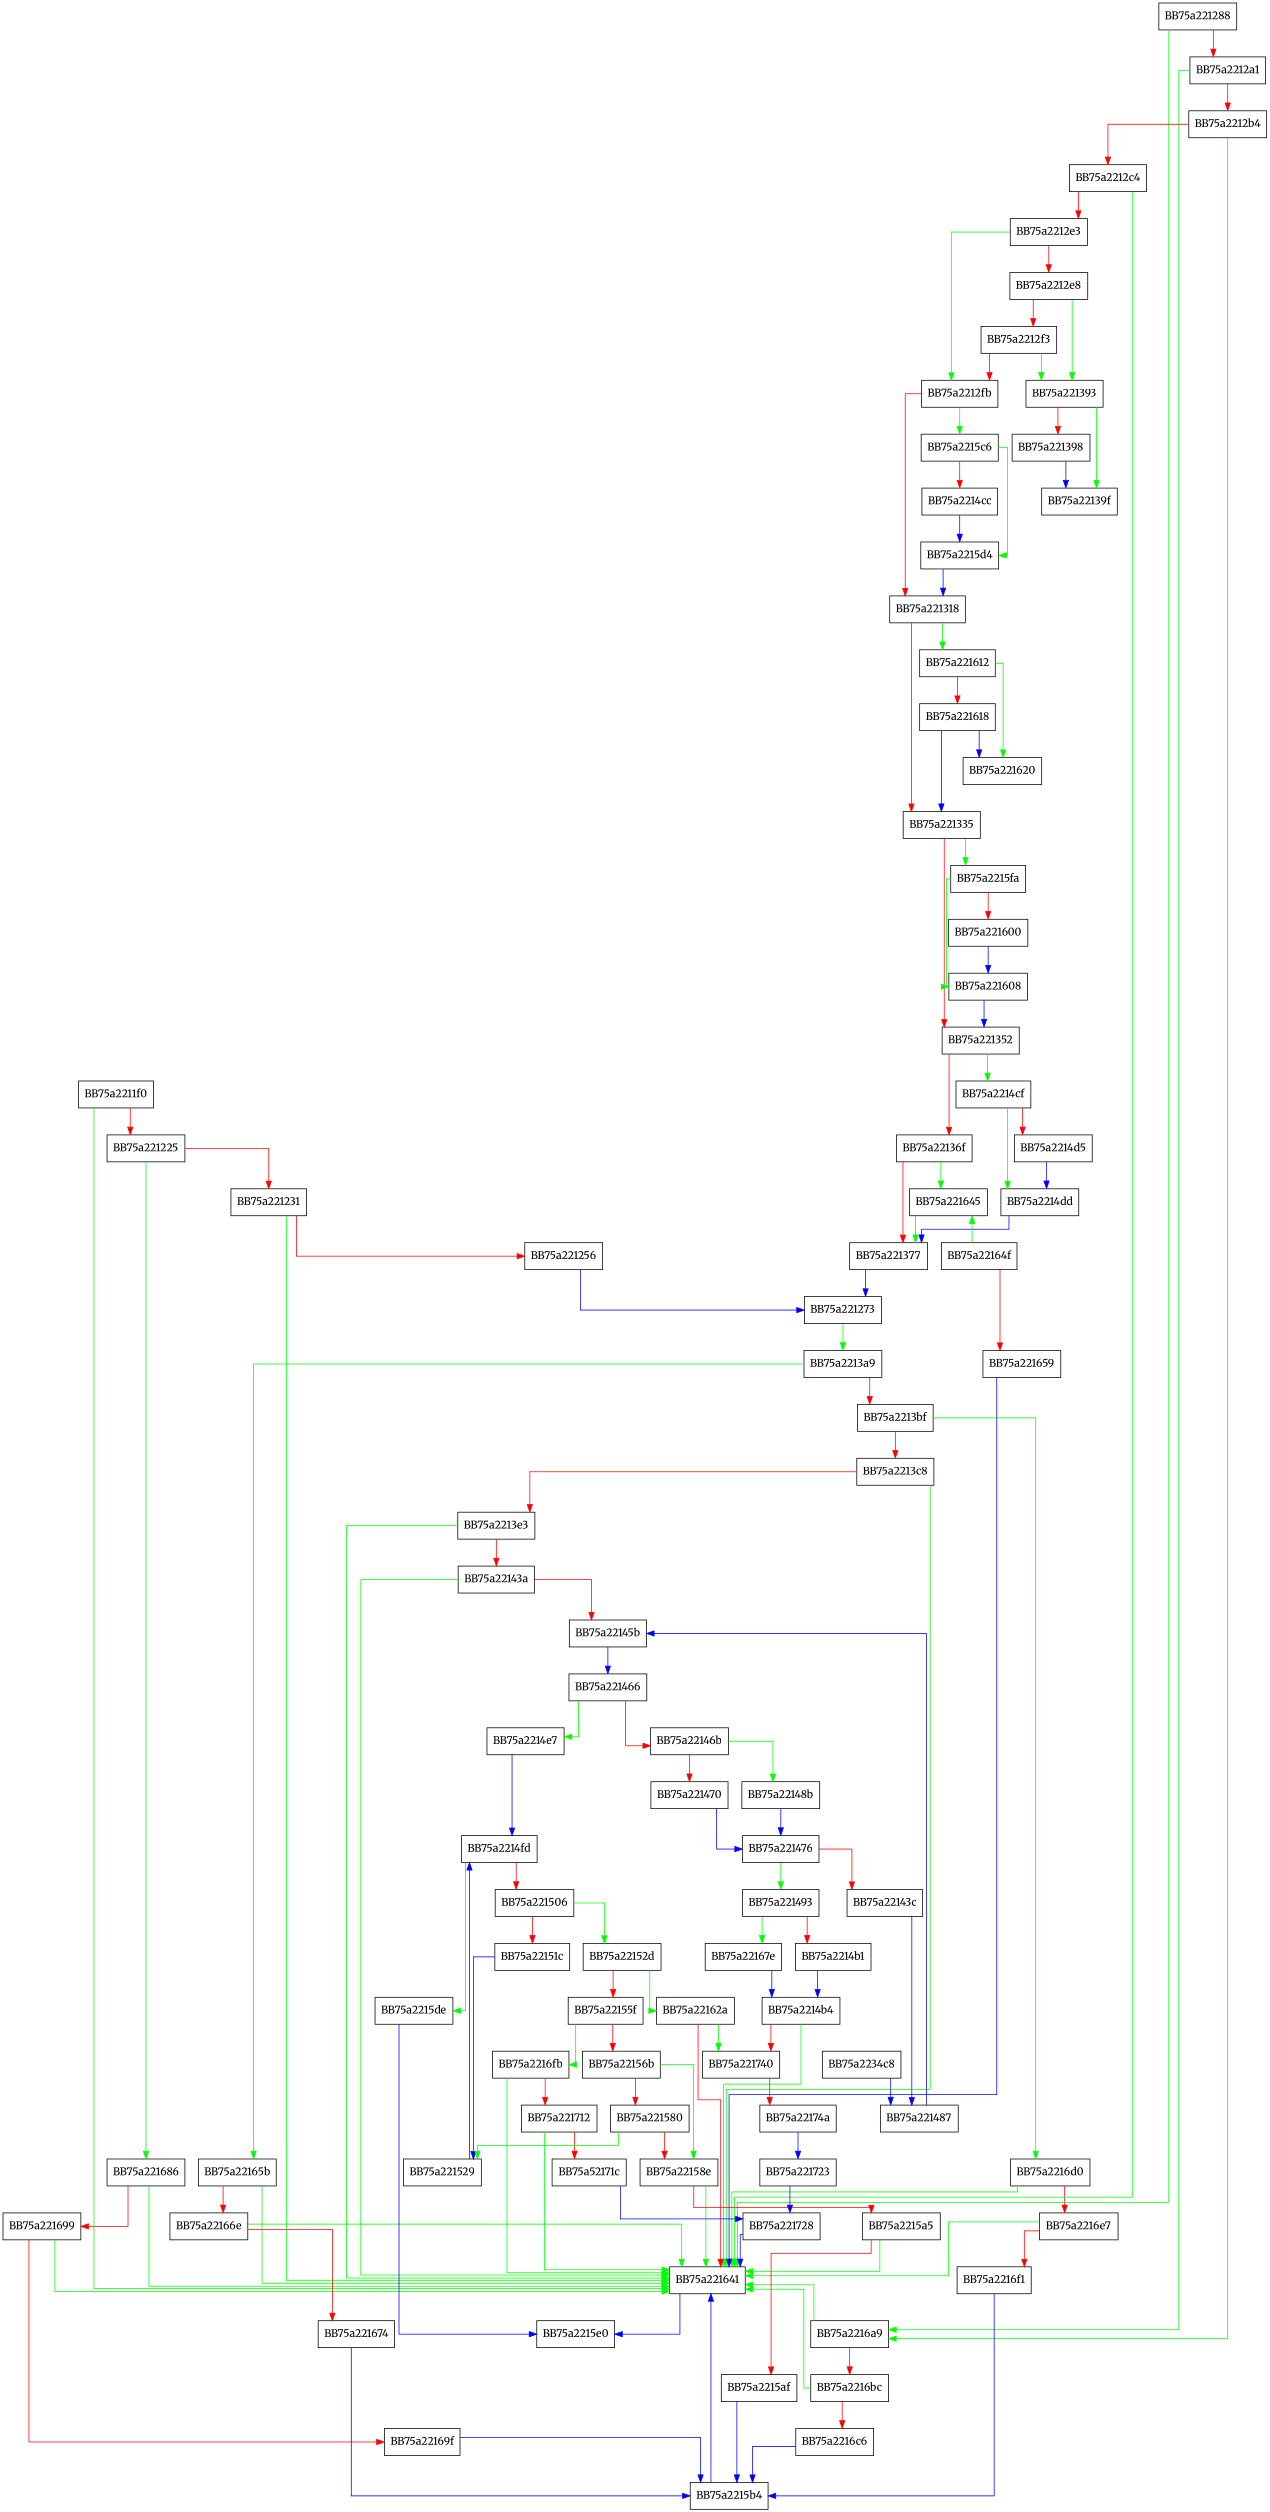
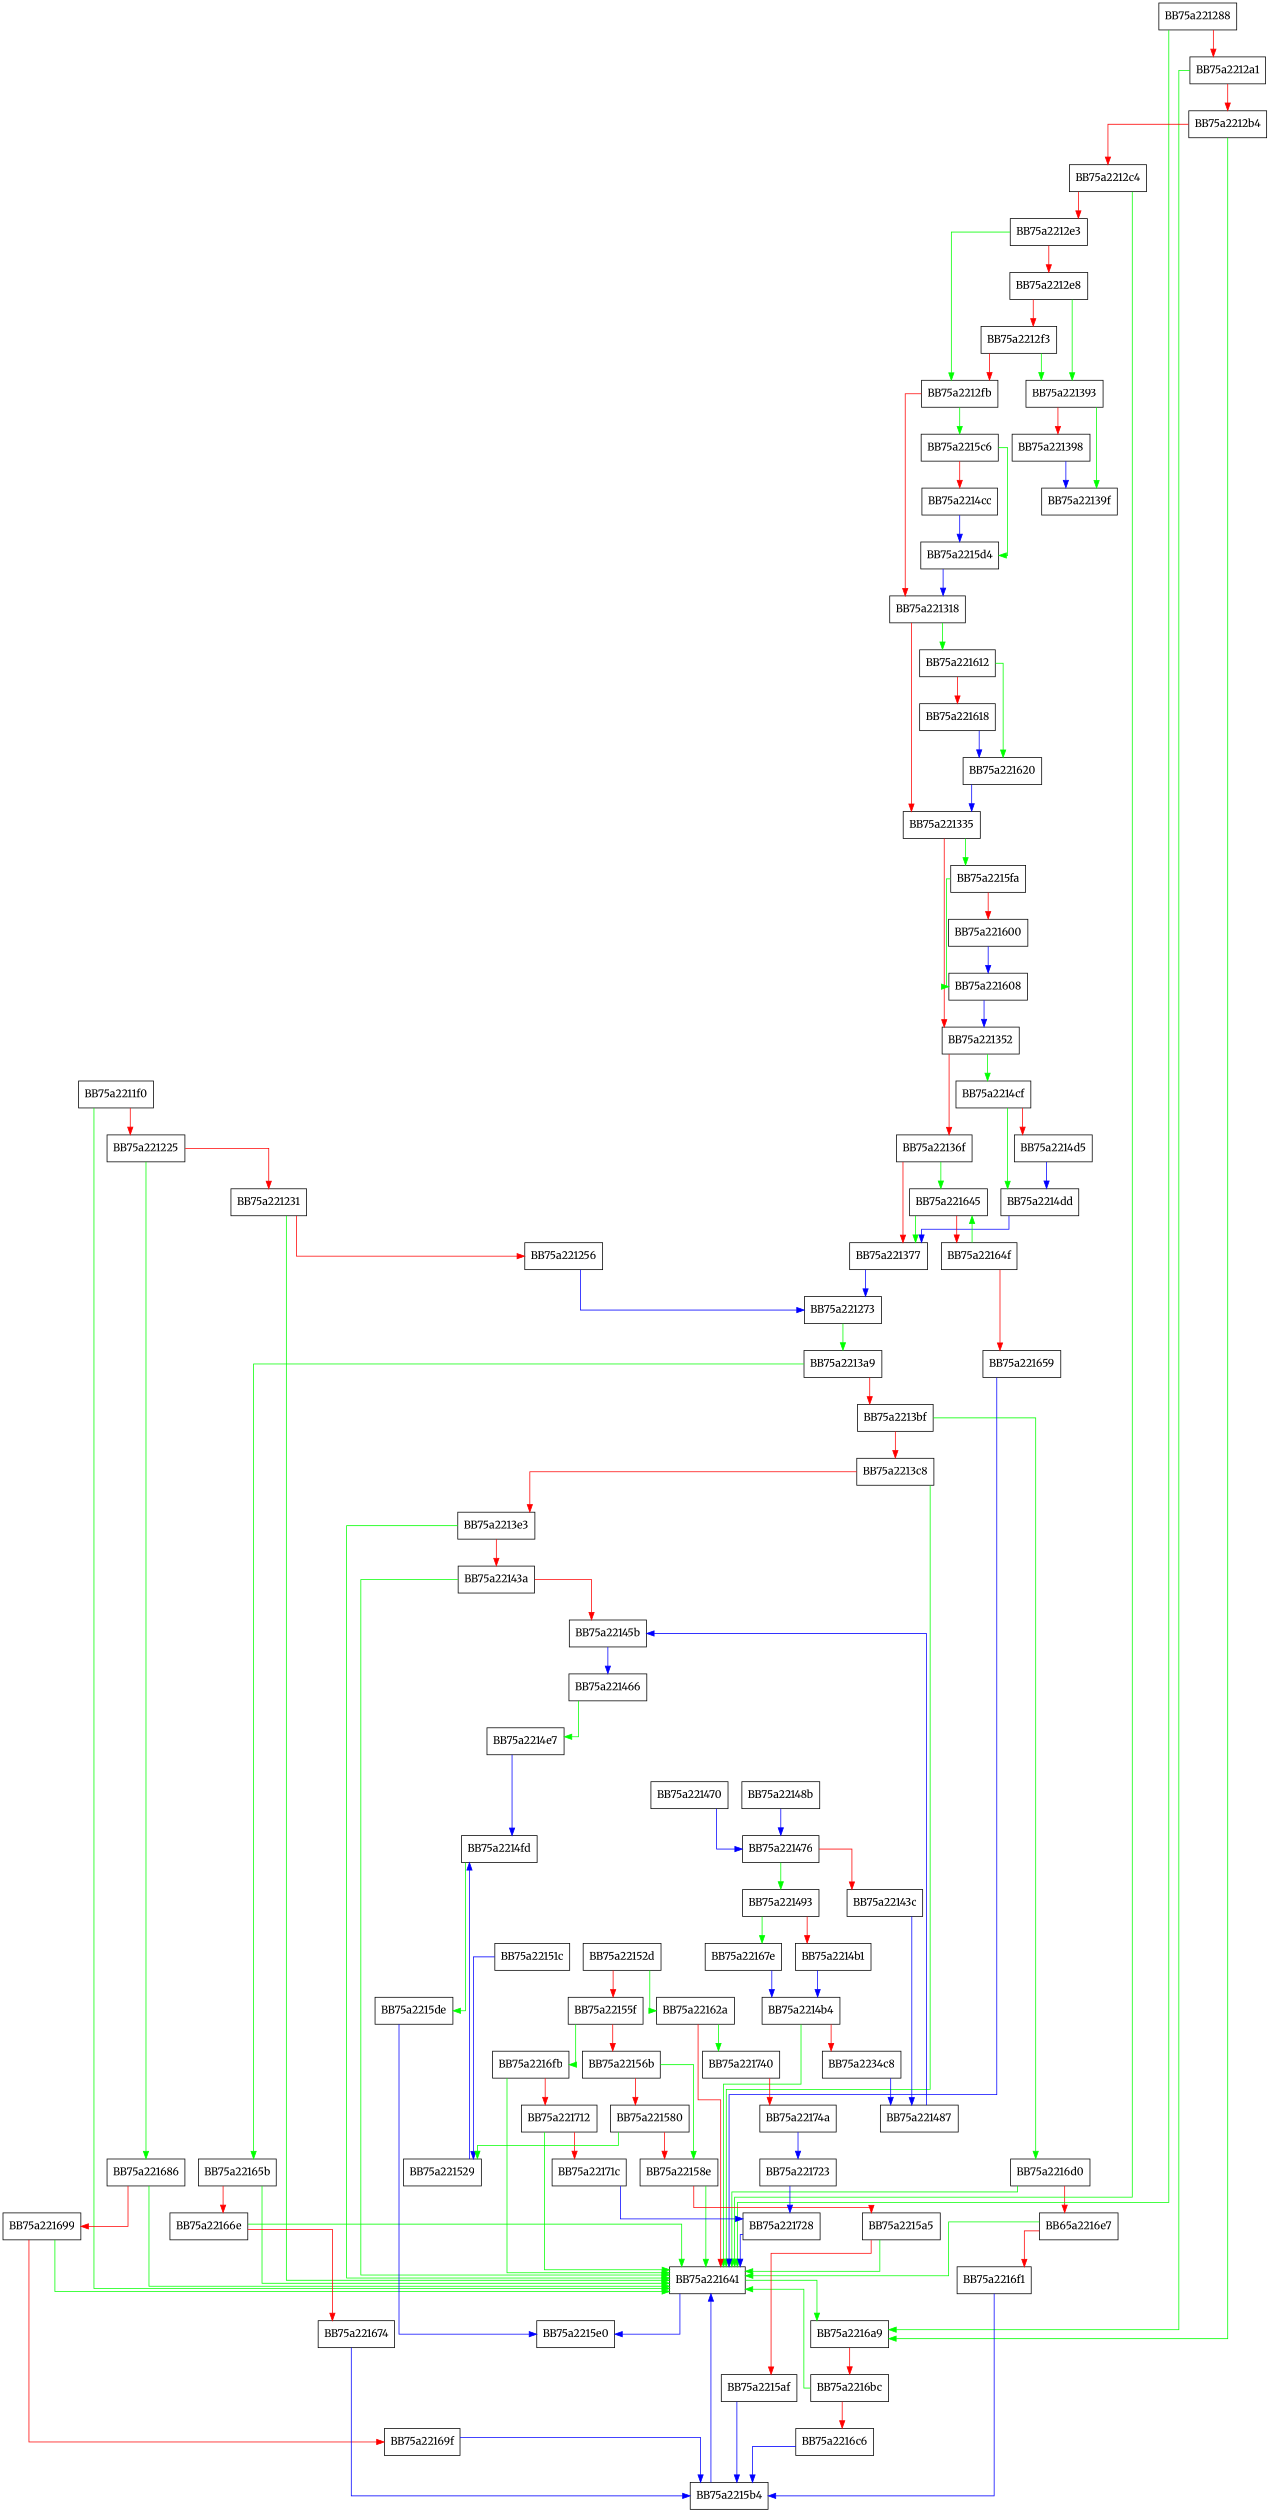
edge "BB75a221618" -> "BB75a221335": now "BB75a221620" -> "BB75a221335"
edge "BB75a221645" -> "BB75a22164f": added
node "BB75a22146b": removed
node "BB75a221506": removed
edge "BB75a2214b4" -> "BB75a221740": now "BB75a2214b4" -> "BB75a2234c8"
node "BB75a52171c": label "BB75a52171c" -> "BB75a22171c"
node "BB75a2216e7": label "BB75a2216e7" -> "BB65a2216e7"
edge "BB75a2216a9" -> "BB75a221641": reversed
